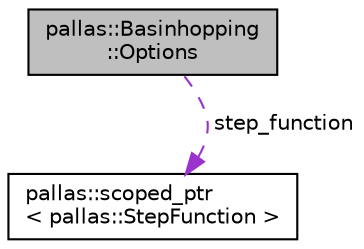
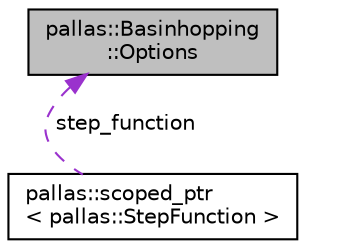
edge "pallas::Basinhopping ::Options" -> "pallas::scoped_ptr < pallas::StepFunction >": reversed
